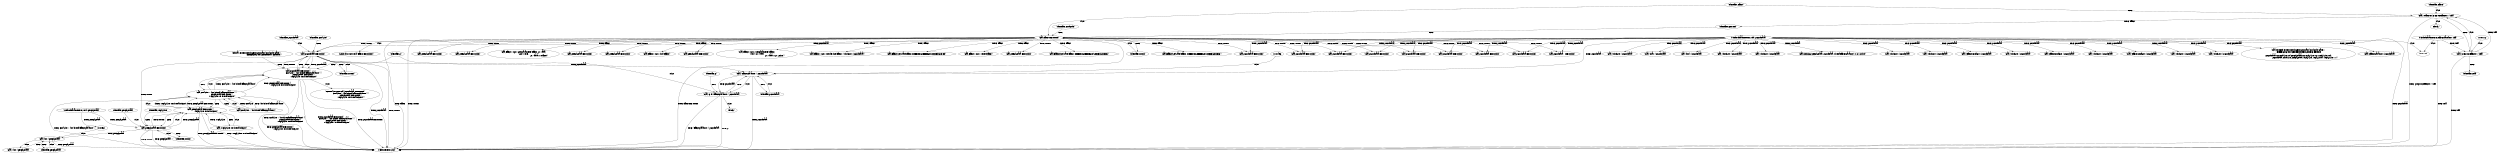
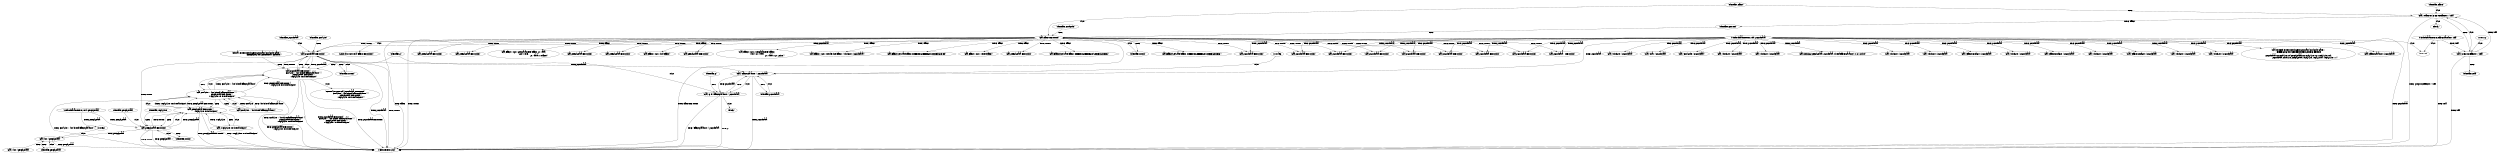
node "(Call,(bool *)pCmdData)": label "(Call,(bool *)pCmdData)" -> "(Call,(cmdCode *)pCmdData)"
edge "(Call,(int *)pReplyData)" -> "(Call,*(int *)pReplyData)": removed, label "AST:"
